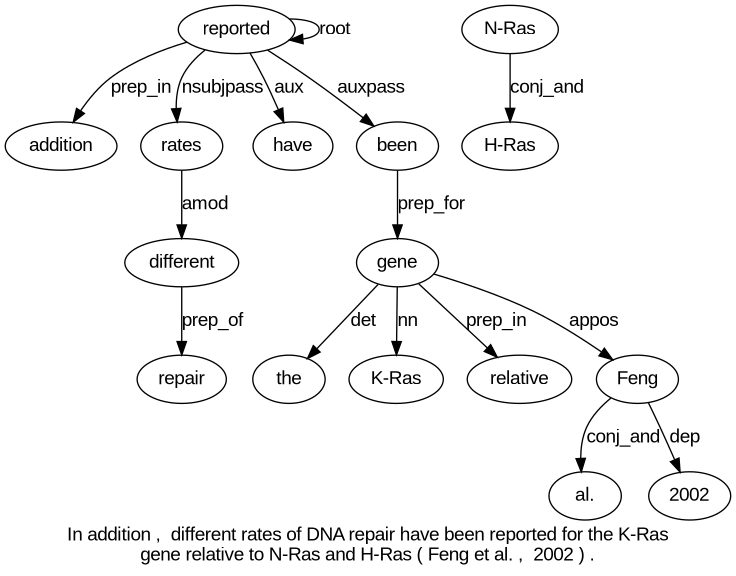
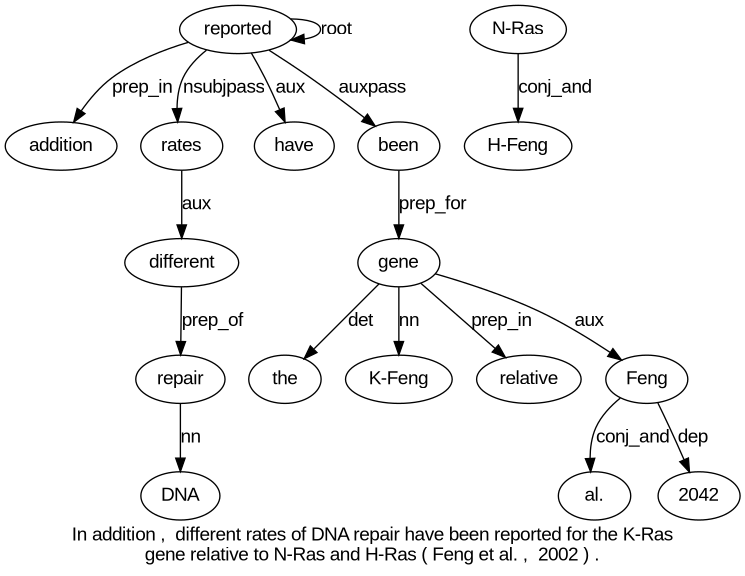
node "H-Ras": label "H-Ras" -> "H-Feng"
edge "rates" -> "different": label "amod" -> "aux"
edge "gene" -> "Feng": label "appos" -> "aux"
node "K-Ras": label "K-Ras" -> "K-Feng"
node "DNA": added
node "2002": label "2002" -> "2042"
